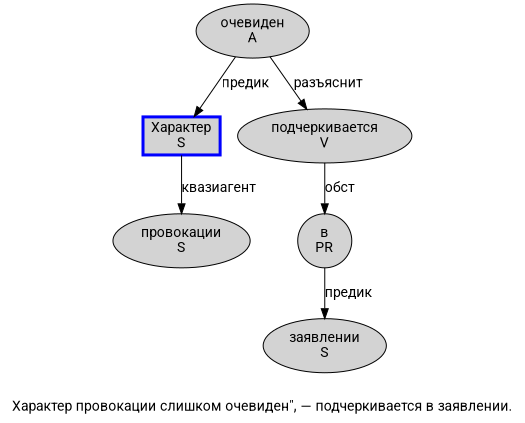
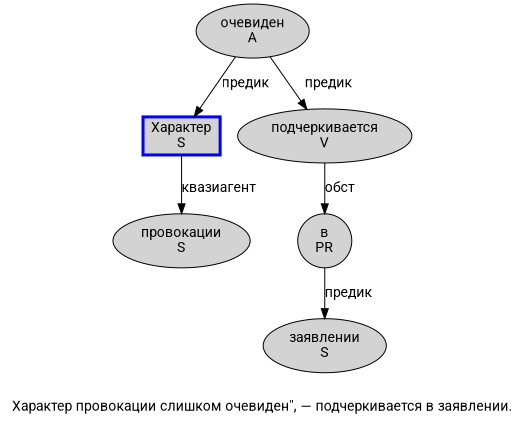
edge "очевиден A" -> "подчеркивается V": label "разъяснит" -> "предик"
